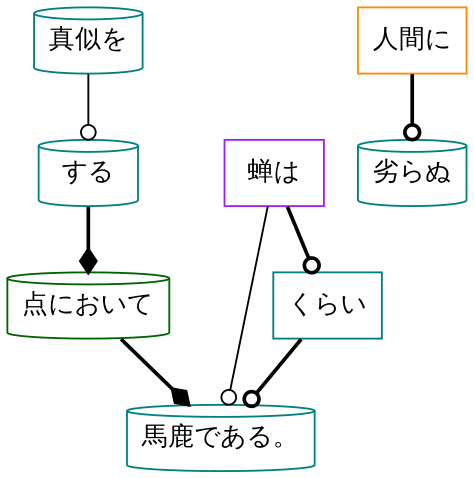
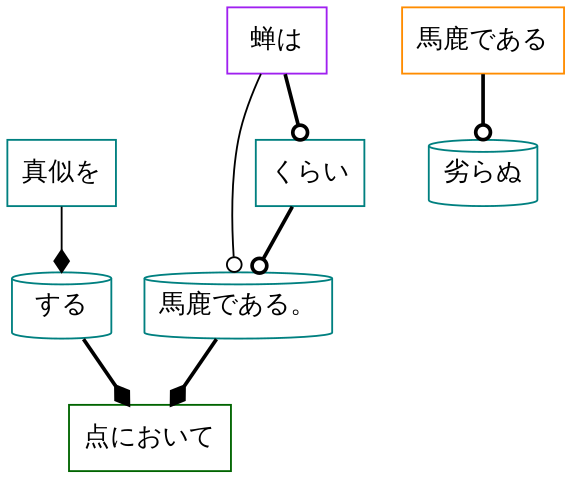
node "真似を": shape cylinder -> box
node "人間に": label "人間に" -> "馬鹿である"
edge "真似を" -> "する": arrowhead odot -> diamond
node "点において": shape cylinder -> box
edge "点において" -> "馬鹿である。": reversed
